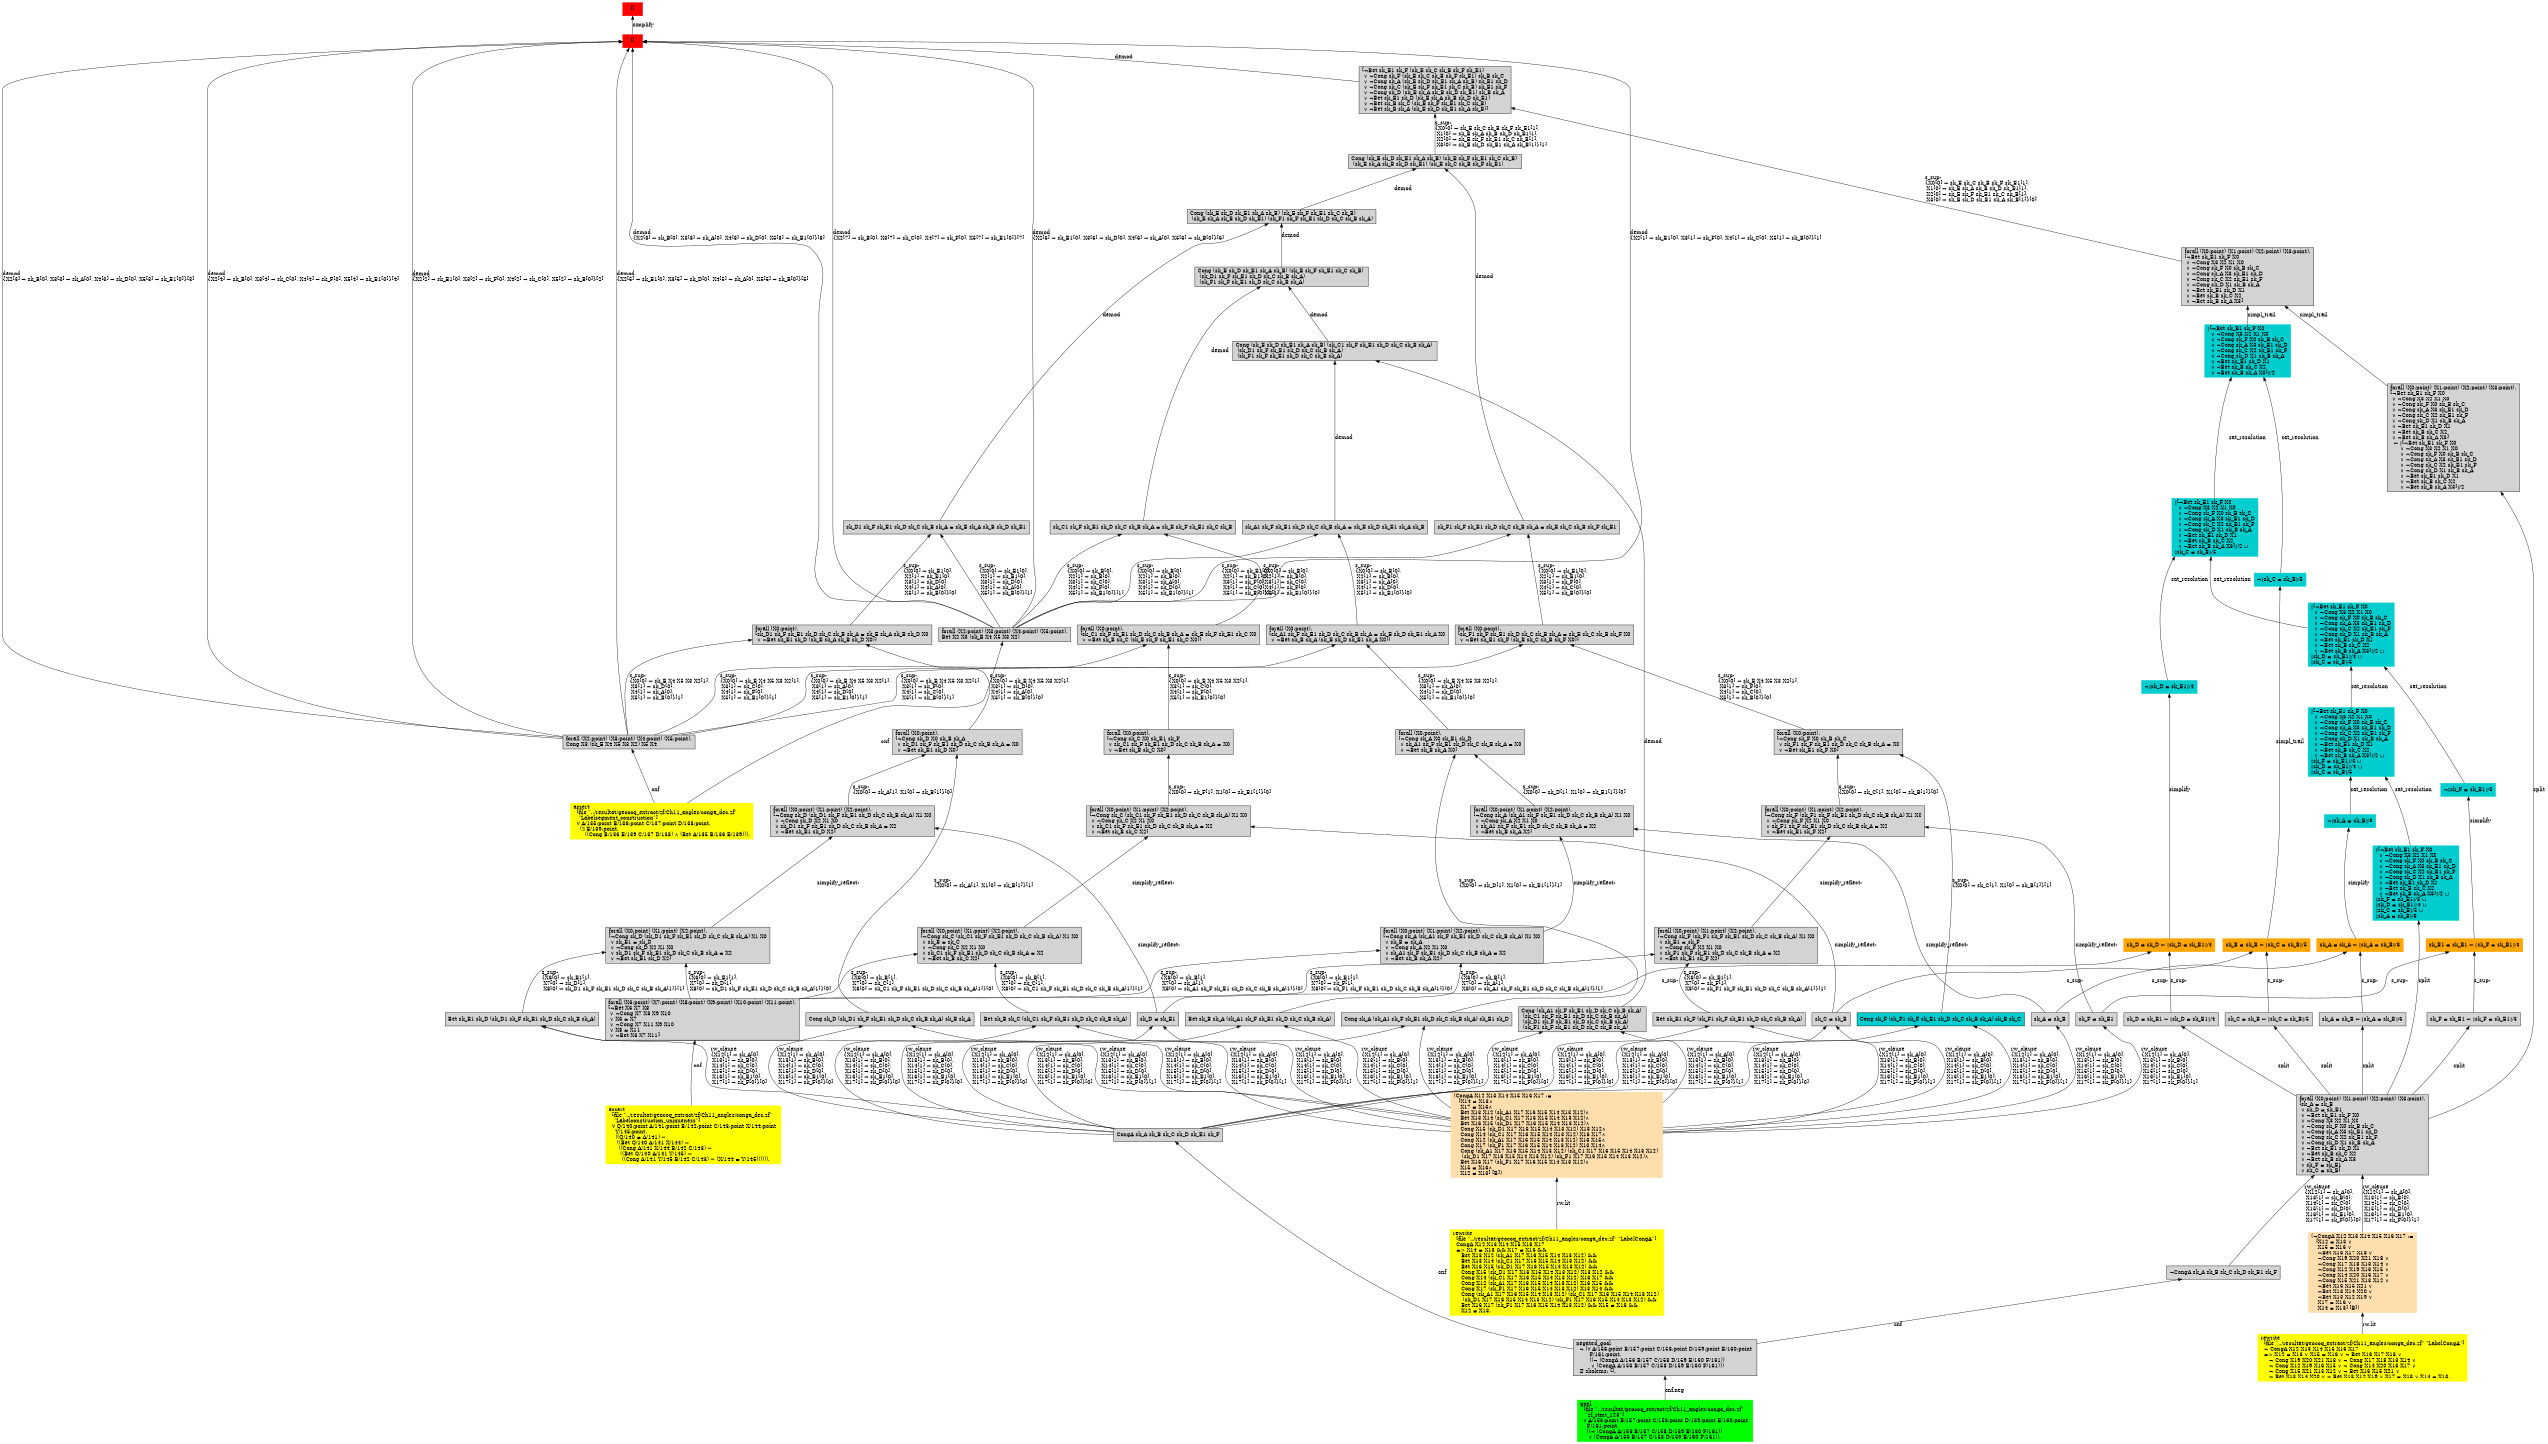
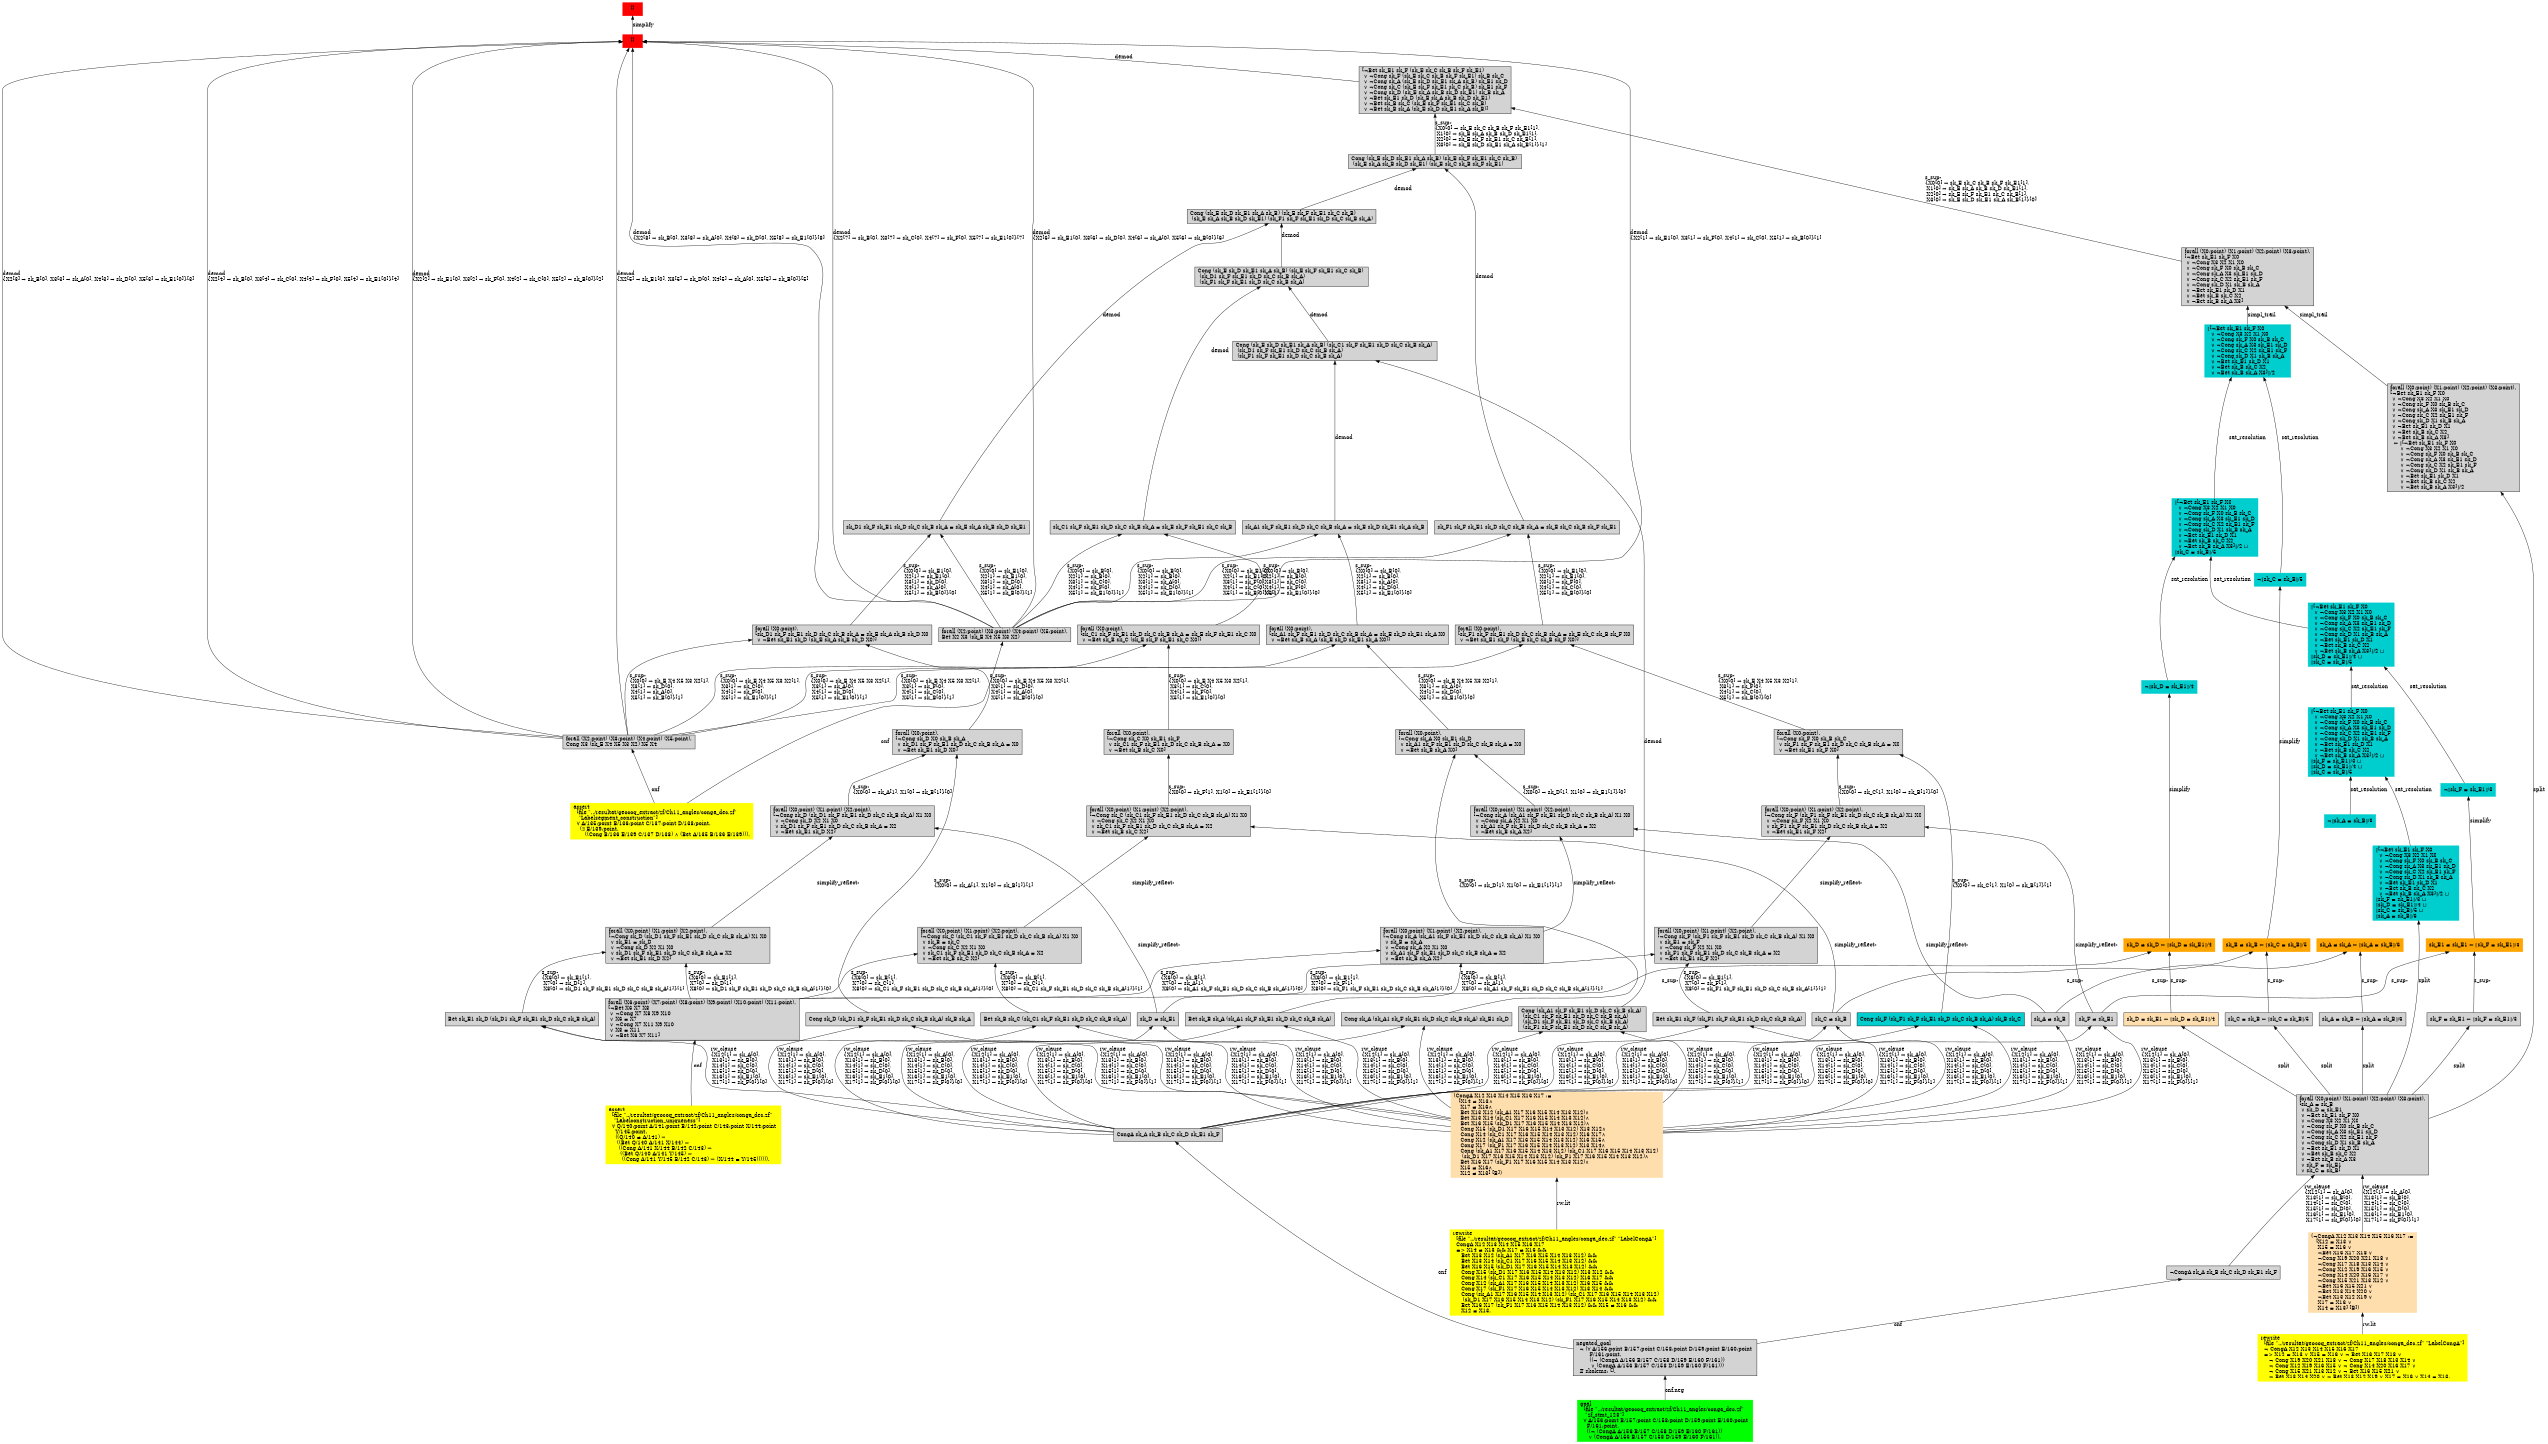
edge "sk_B ≠ sk_B ← ⟦sk_C = sk_B⟧/5" -> "¬⟦sk_C = sk_B⟧/5": label "simpl_trail" -> "simplify"
edge "sk_A ≠ sk_A ← ⟦sk_A = sk_B⟧/6" -> "¬⟦sk_A = sk_B⟧/6": removed, label "simplify"
node "sk_D = sk_E1 ← ⟦sk_D = sk_E1⟧/4": fillcolor lightgrey -> navajowhite
edge "CongA sk_A sk_B sk_C sk_D sk_E1 sk_F" -> "sk_F ≠ sk_E1": added, label "rw_clause {X12[1] → sk_A[0], X13[1] → sk_B[0], X14[1] → sk_C[0], X15[1] → sk_D[0], X16[1] → sk_E1[0], X17[1] → sk_F[0]}[0]"
